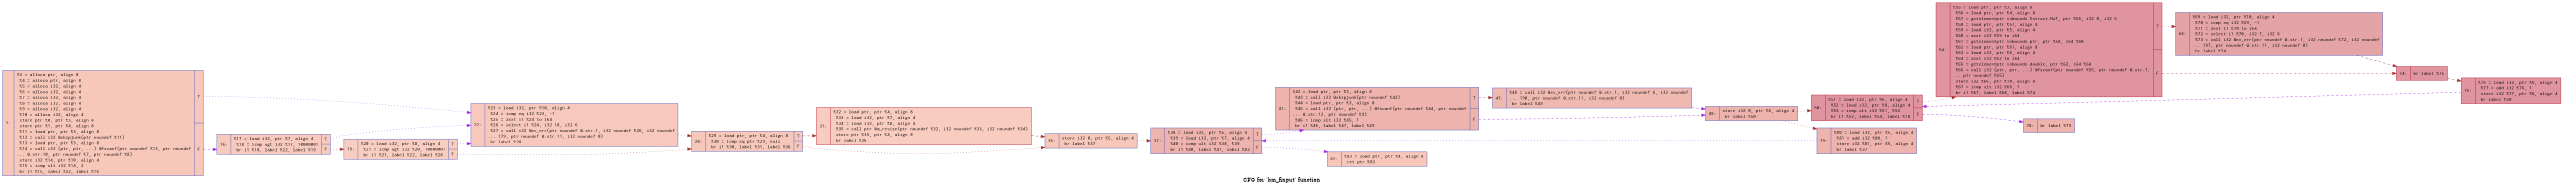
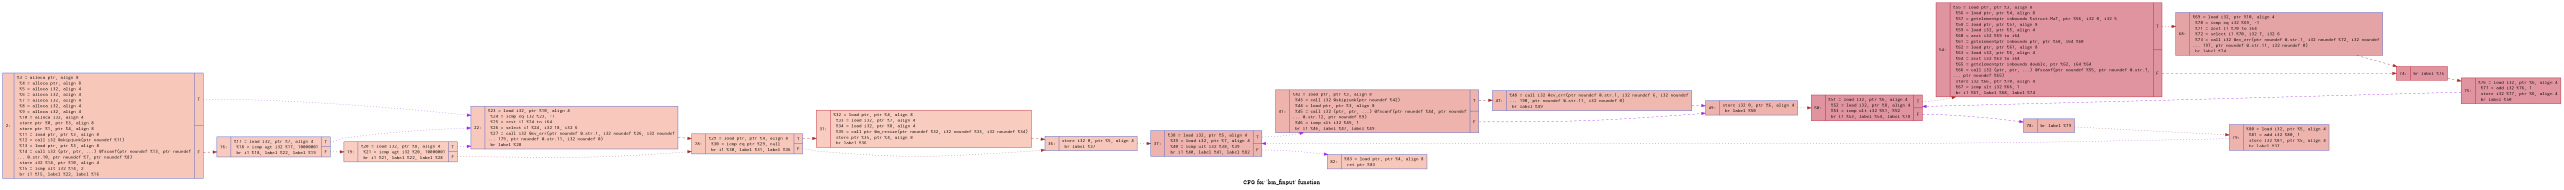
edge "49:" -> "79:": now "78:" -> "79:"
edge "22:" -> "28:": style dotted -> dashed
edge "2:" -> "16:": color purple -> brown
